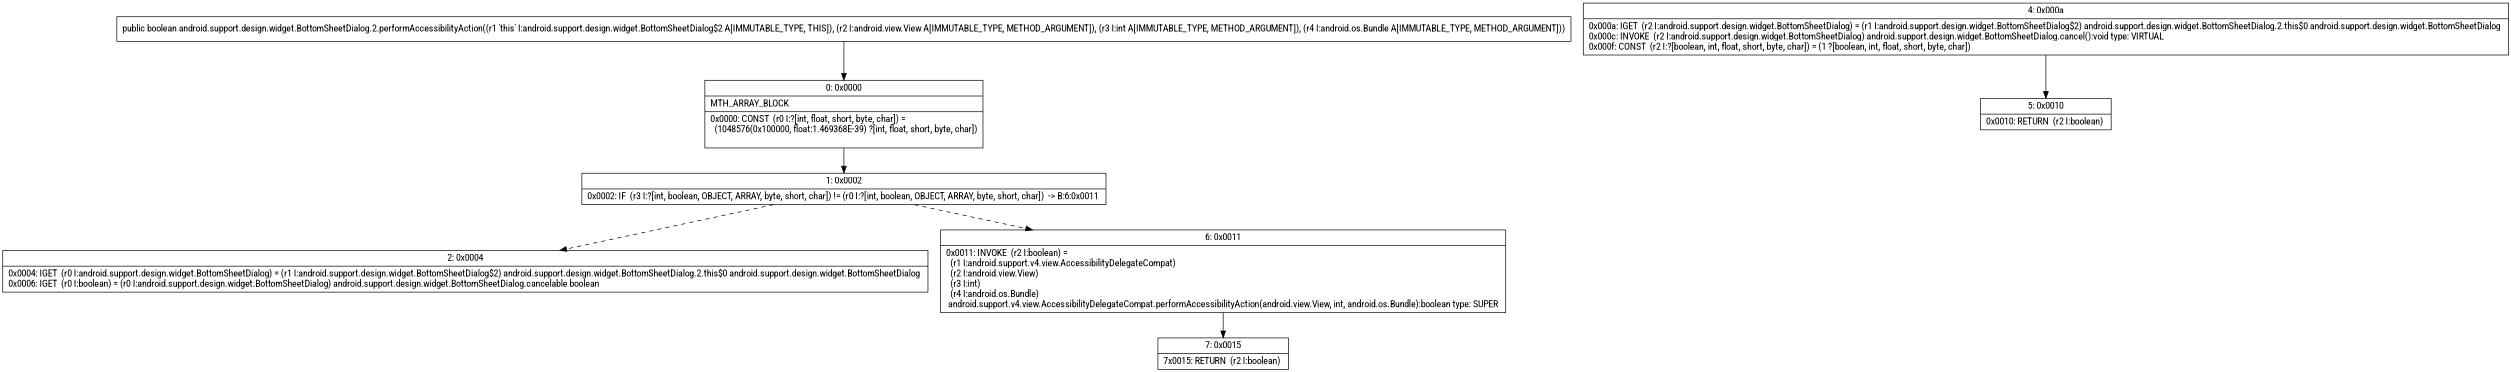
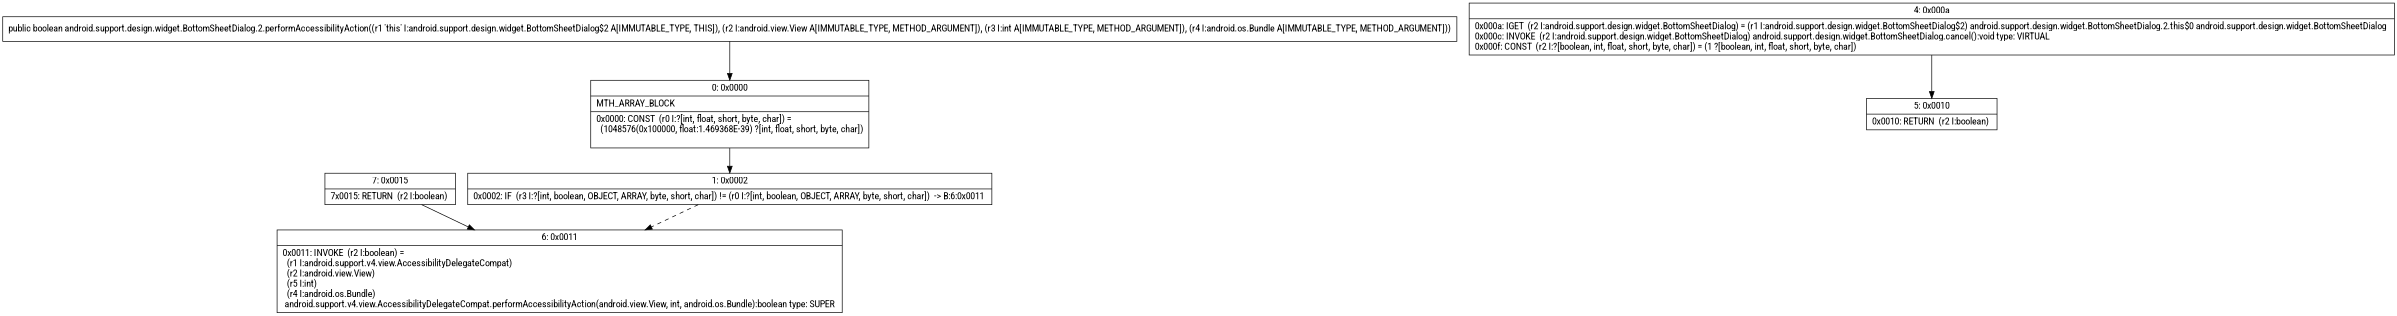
node "2: 0x0004": removed
node "6: 0x0011": text "(r3 I:int)" -> "(r5 I:int)"
edge "6: 0x0011" -> "7: 0x0015": reversed
